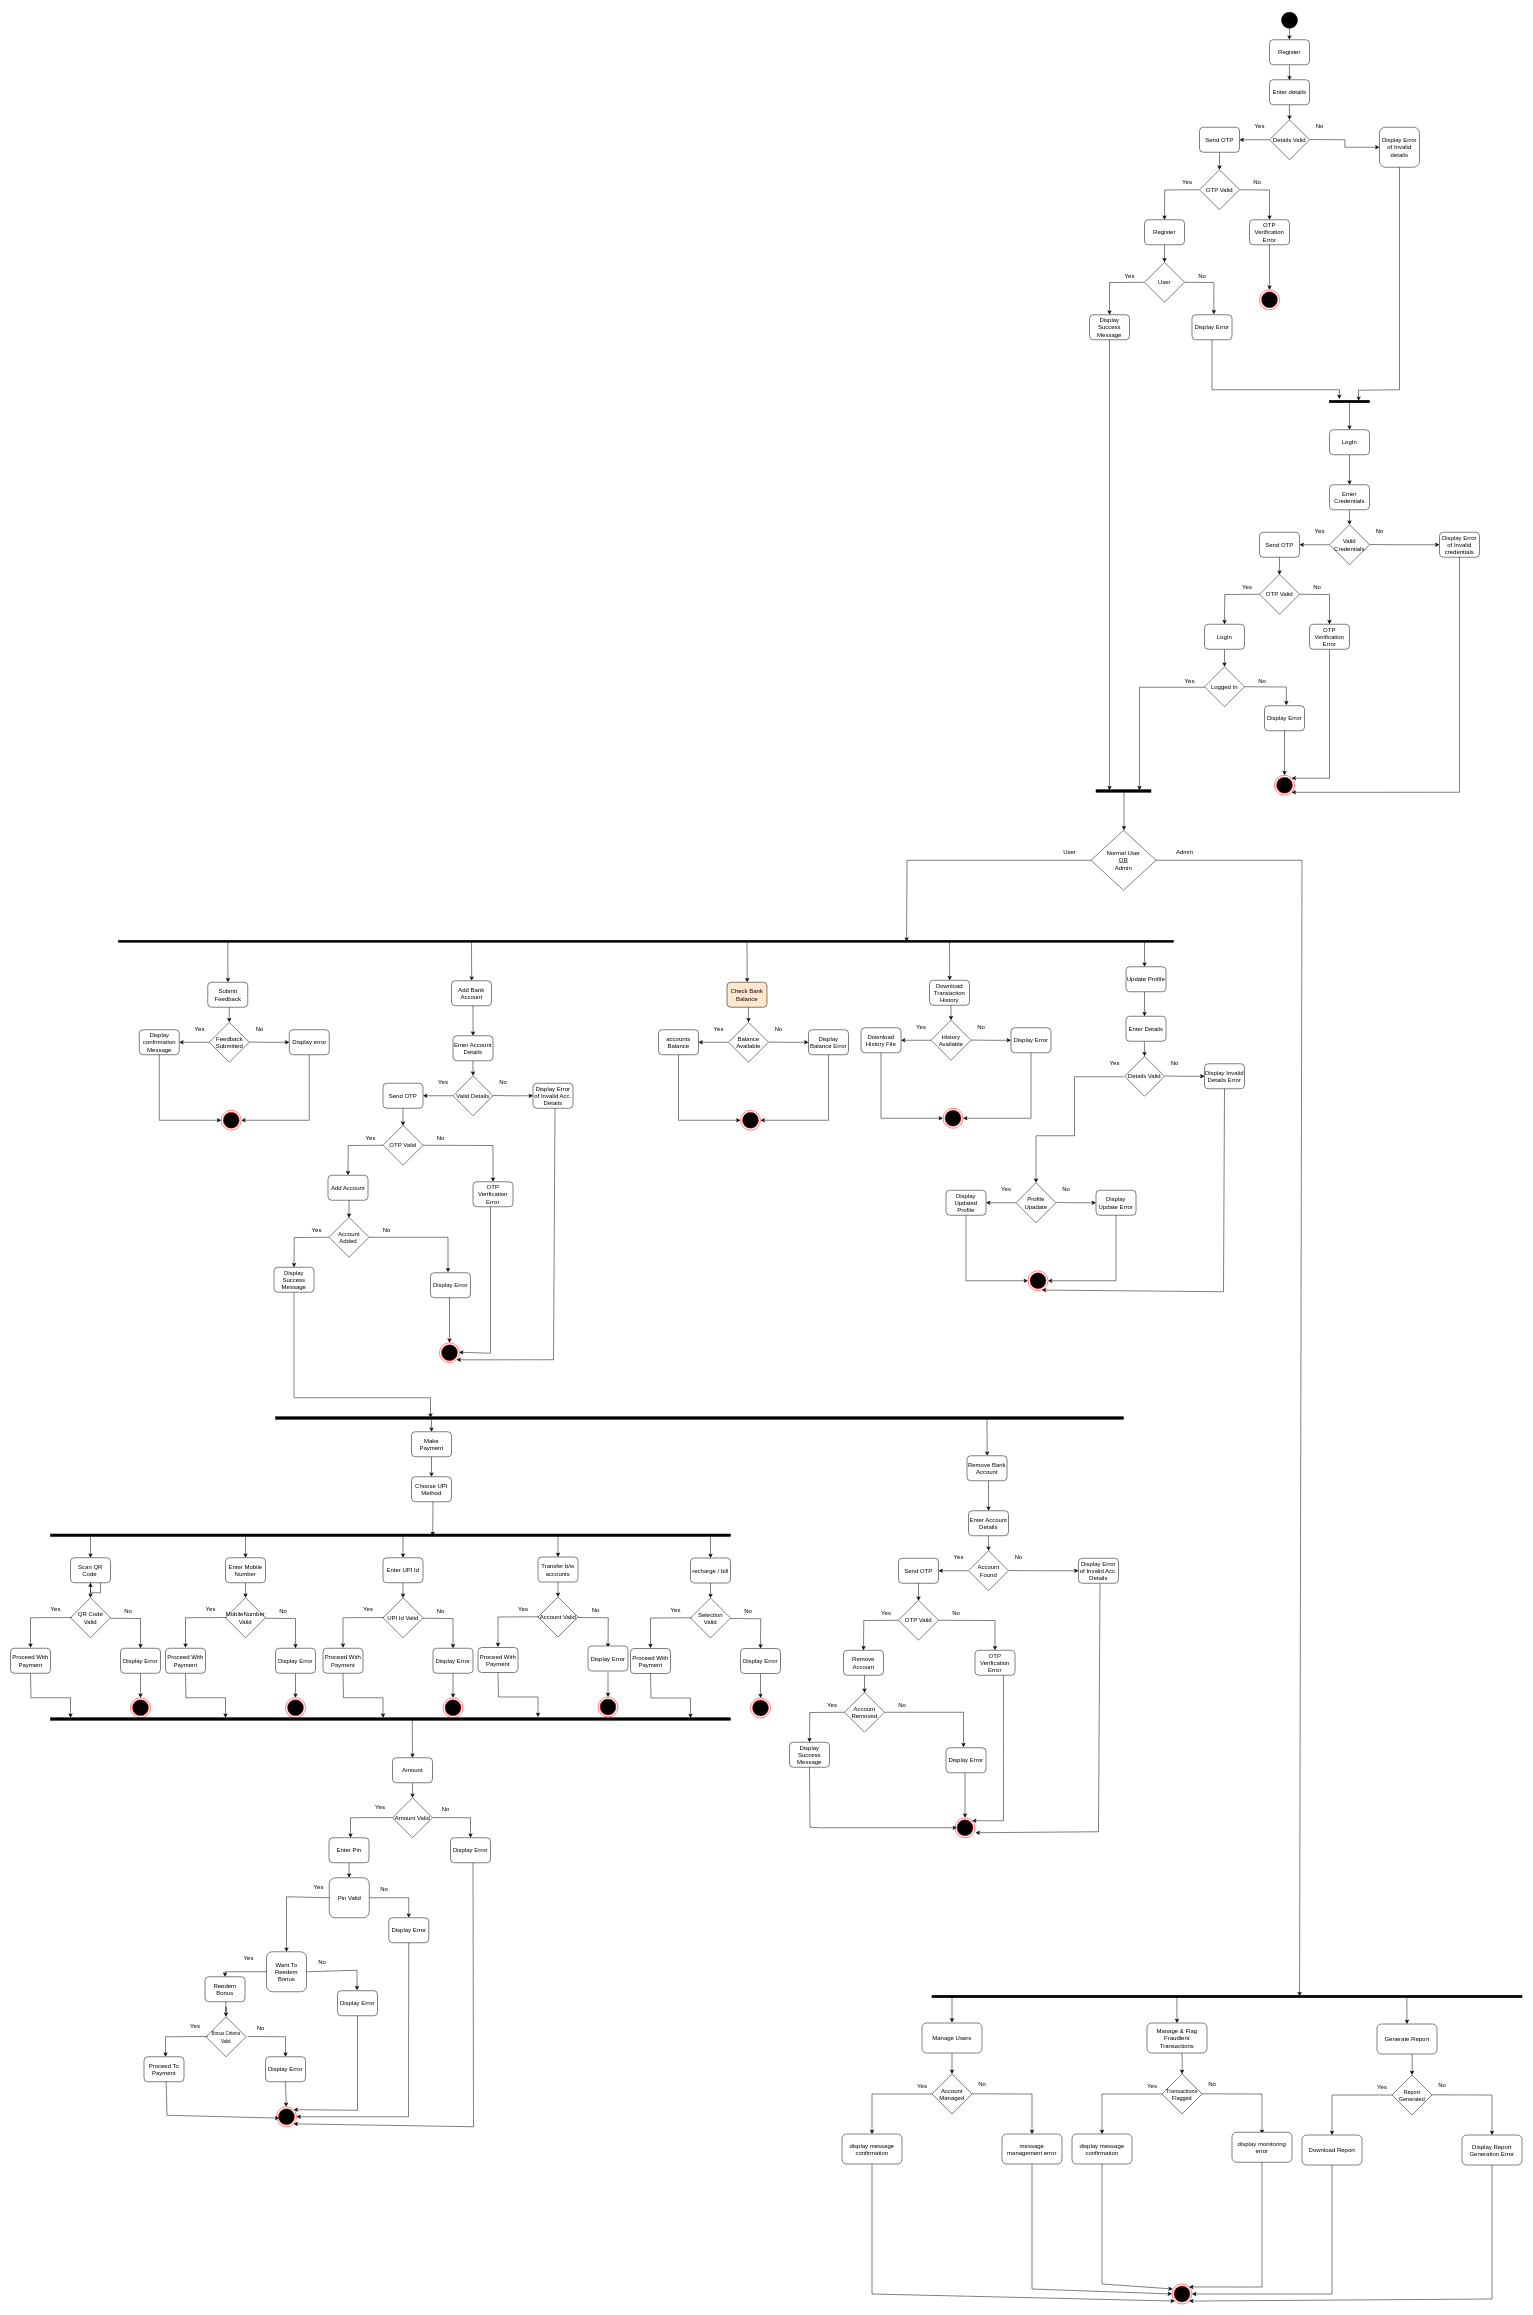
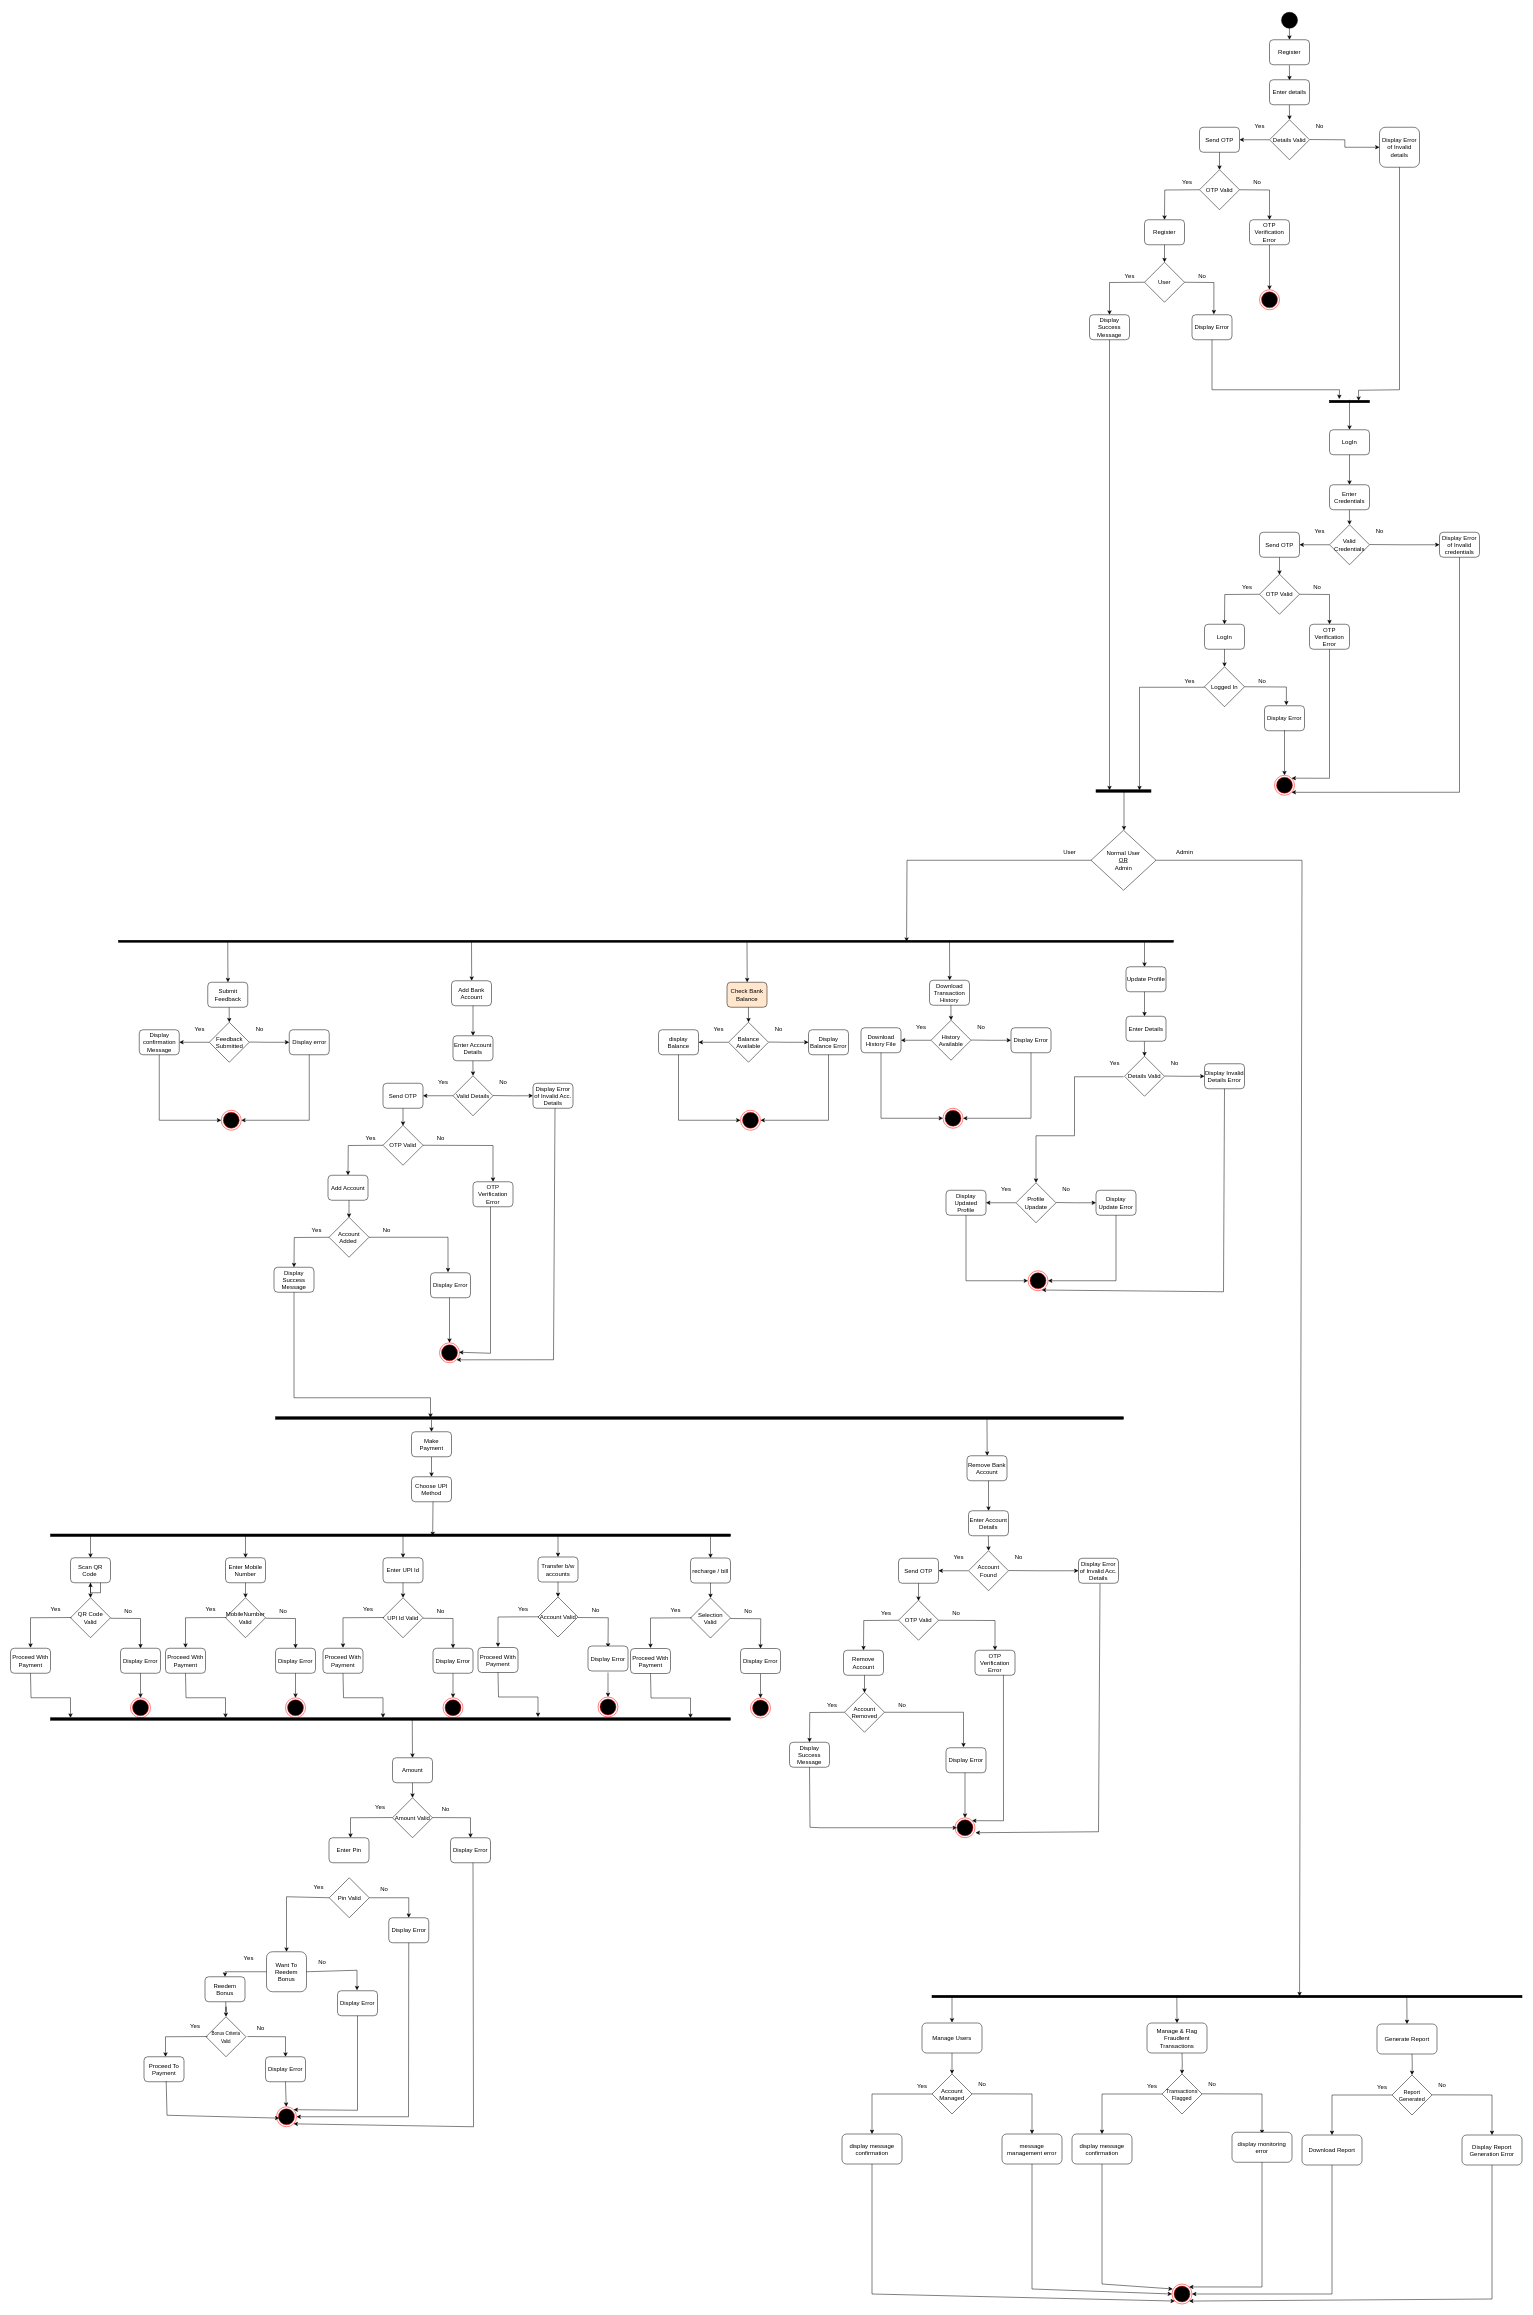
node "accounts Balance": label "accounts Balance" -> "display Balance"
edge "Enter Pin" -> "Pin Valid": removed
node "Pin Valid": shape rounded rectangle -> diamond
